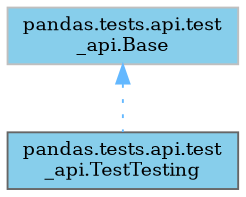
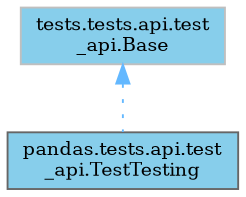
node "pandas.tests.api.test _api.Base": label "pandas.tests.api.test _api.Base" -> "tests.tests.api.test _api.Base"
